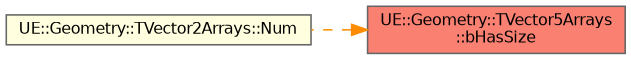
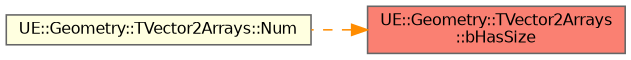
node "UE::Geometry::TVector5Arrays ::bHasSize": label "UE::Geometry::TVector5Arrays ::bHasSize" -> "UE::Geometry::TVector2Arrays ::bHasSize"
